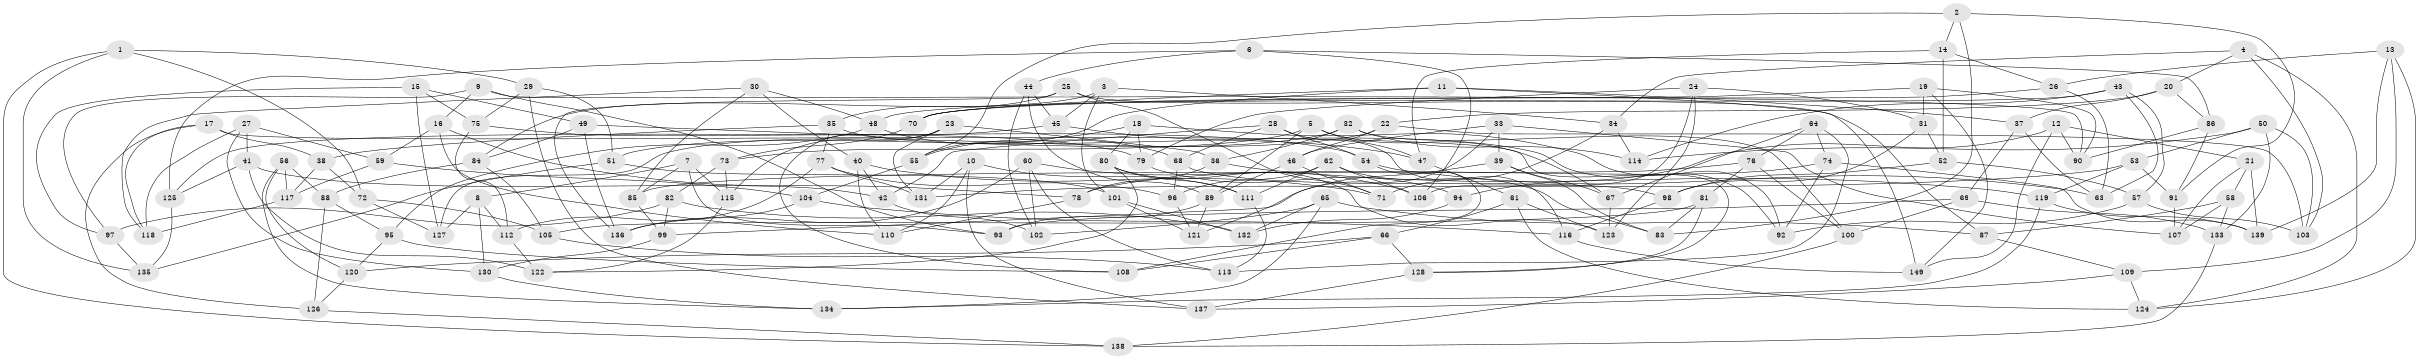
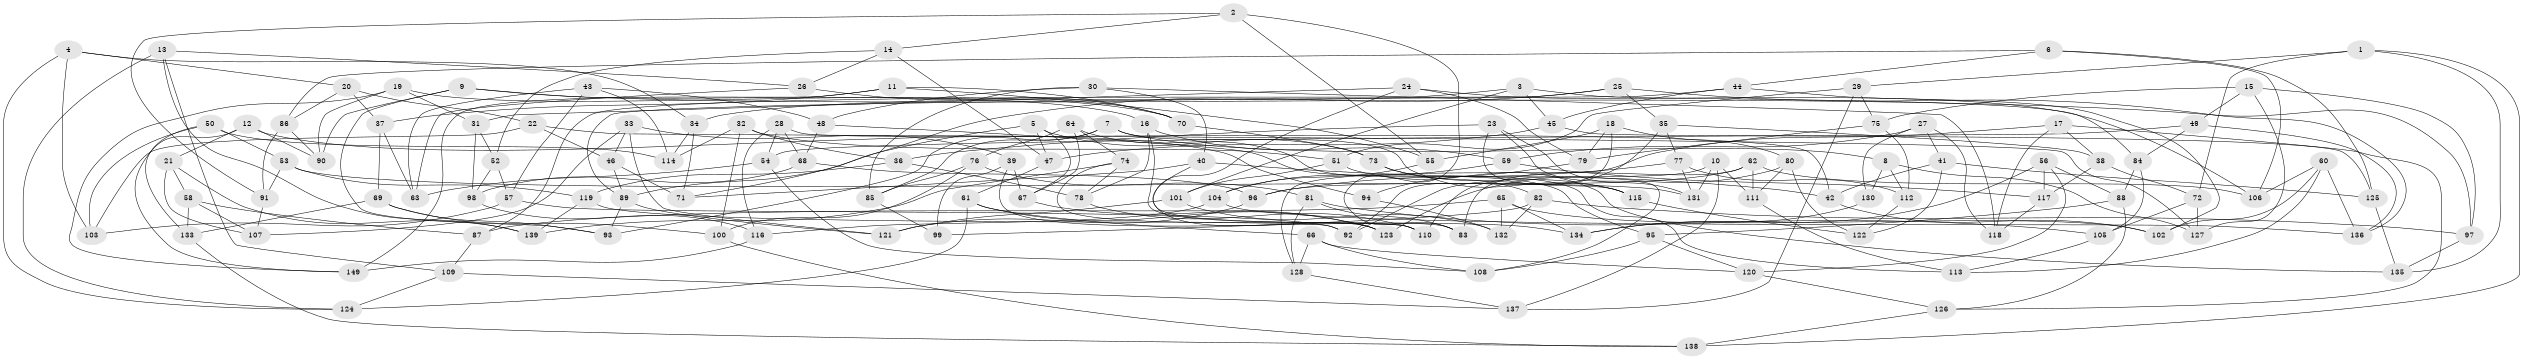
edge "99" -- "130": removed
